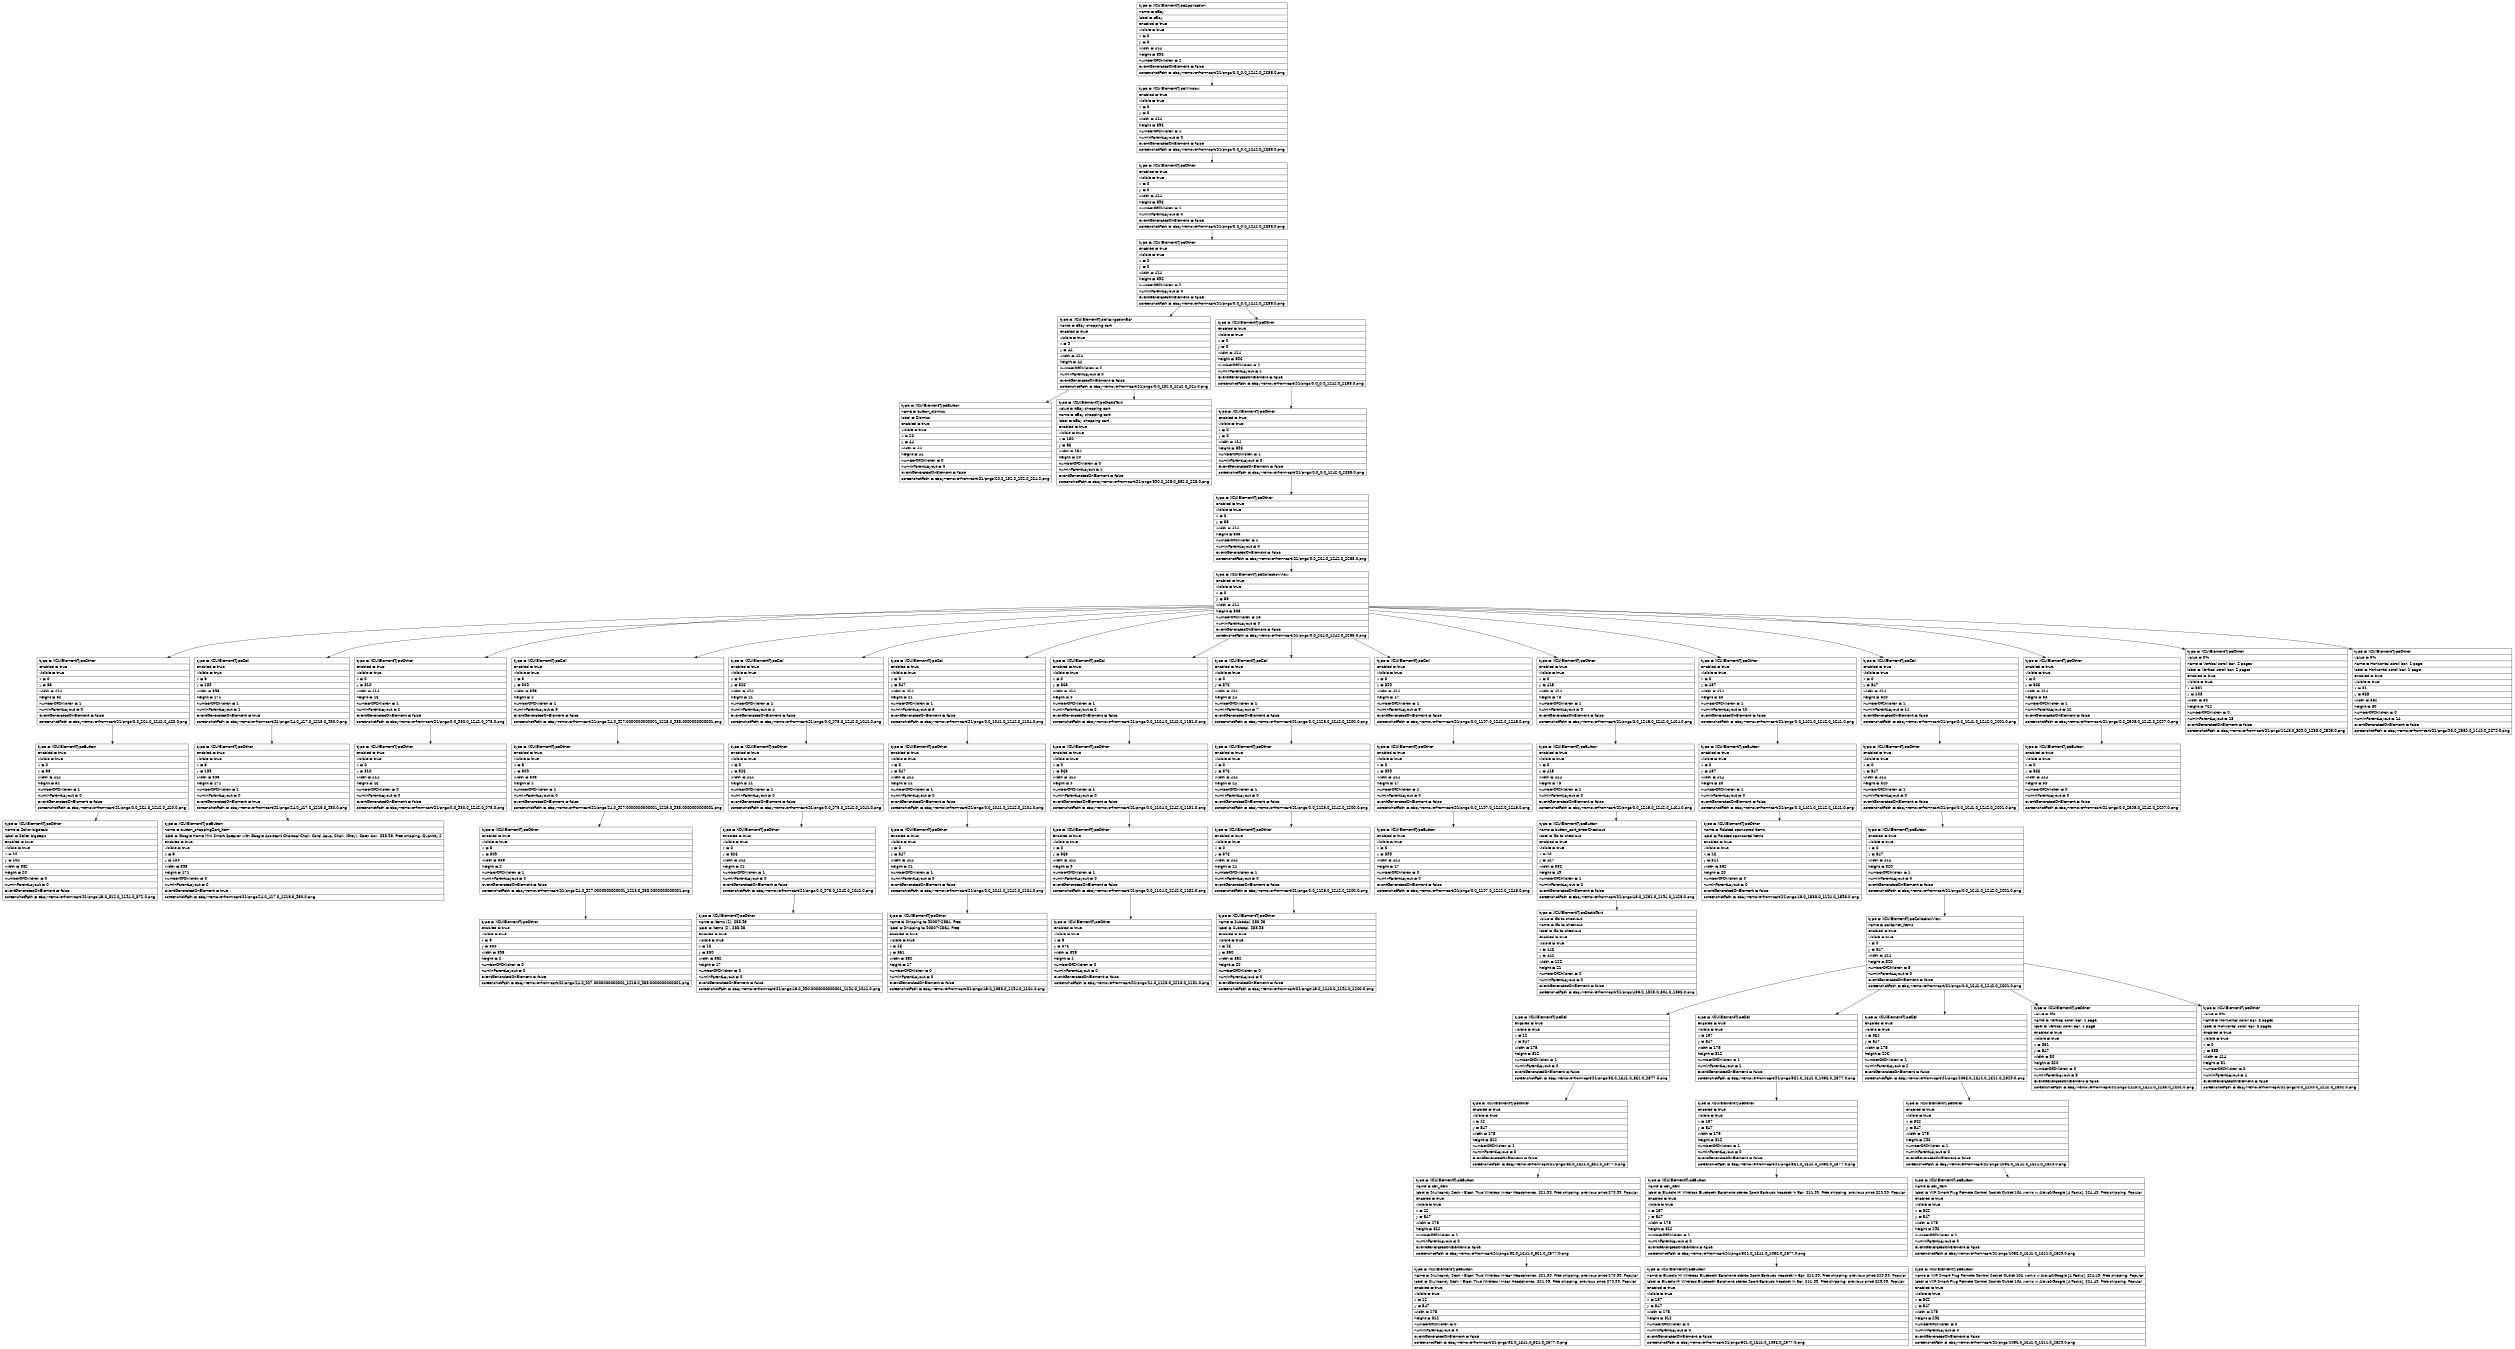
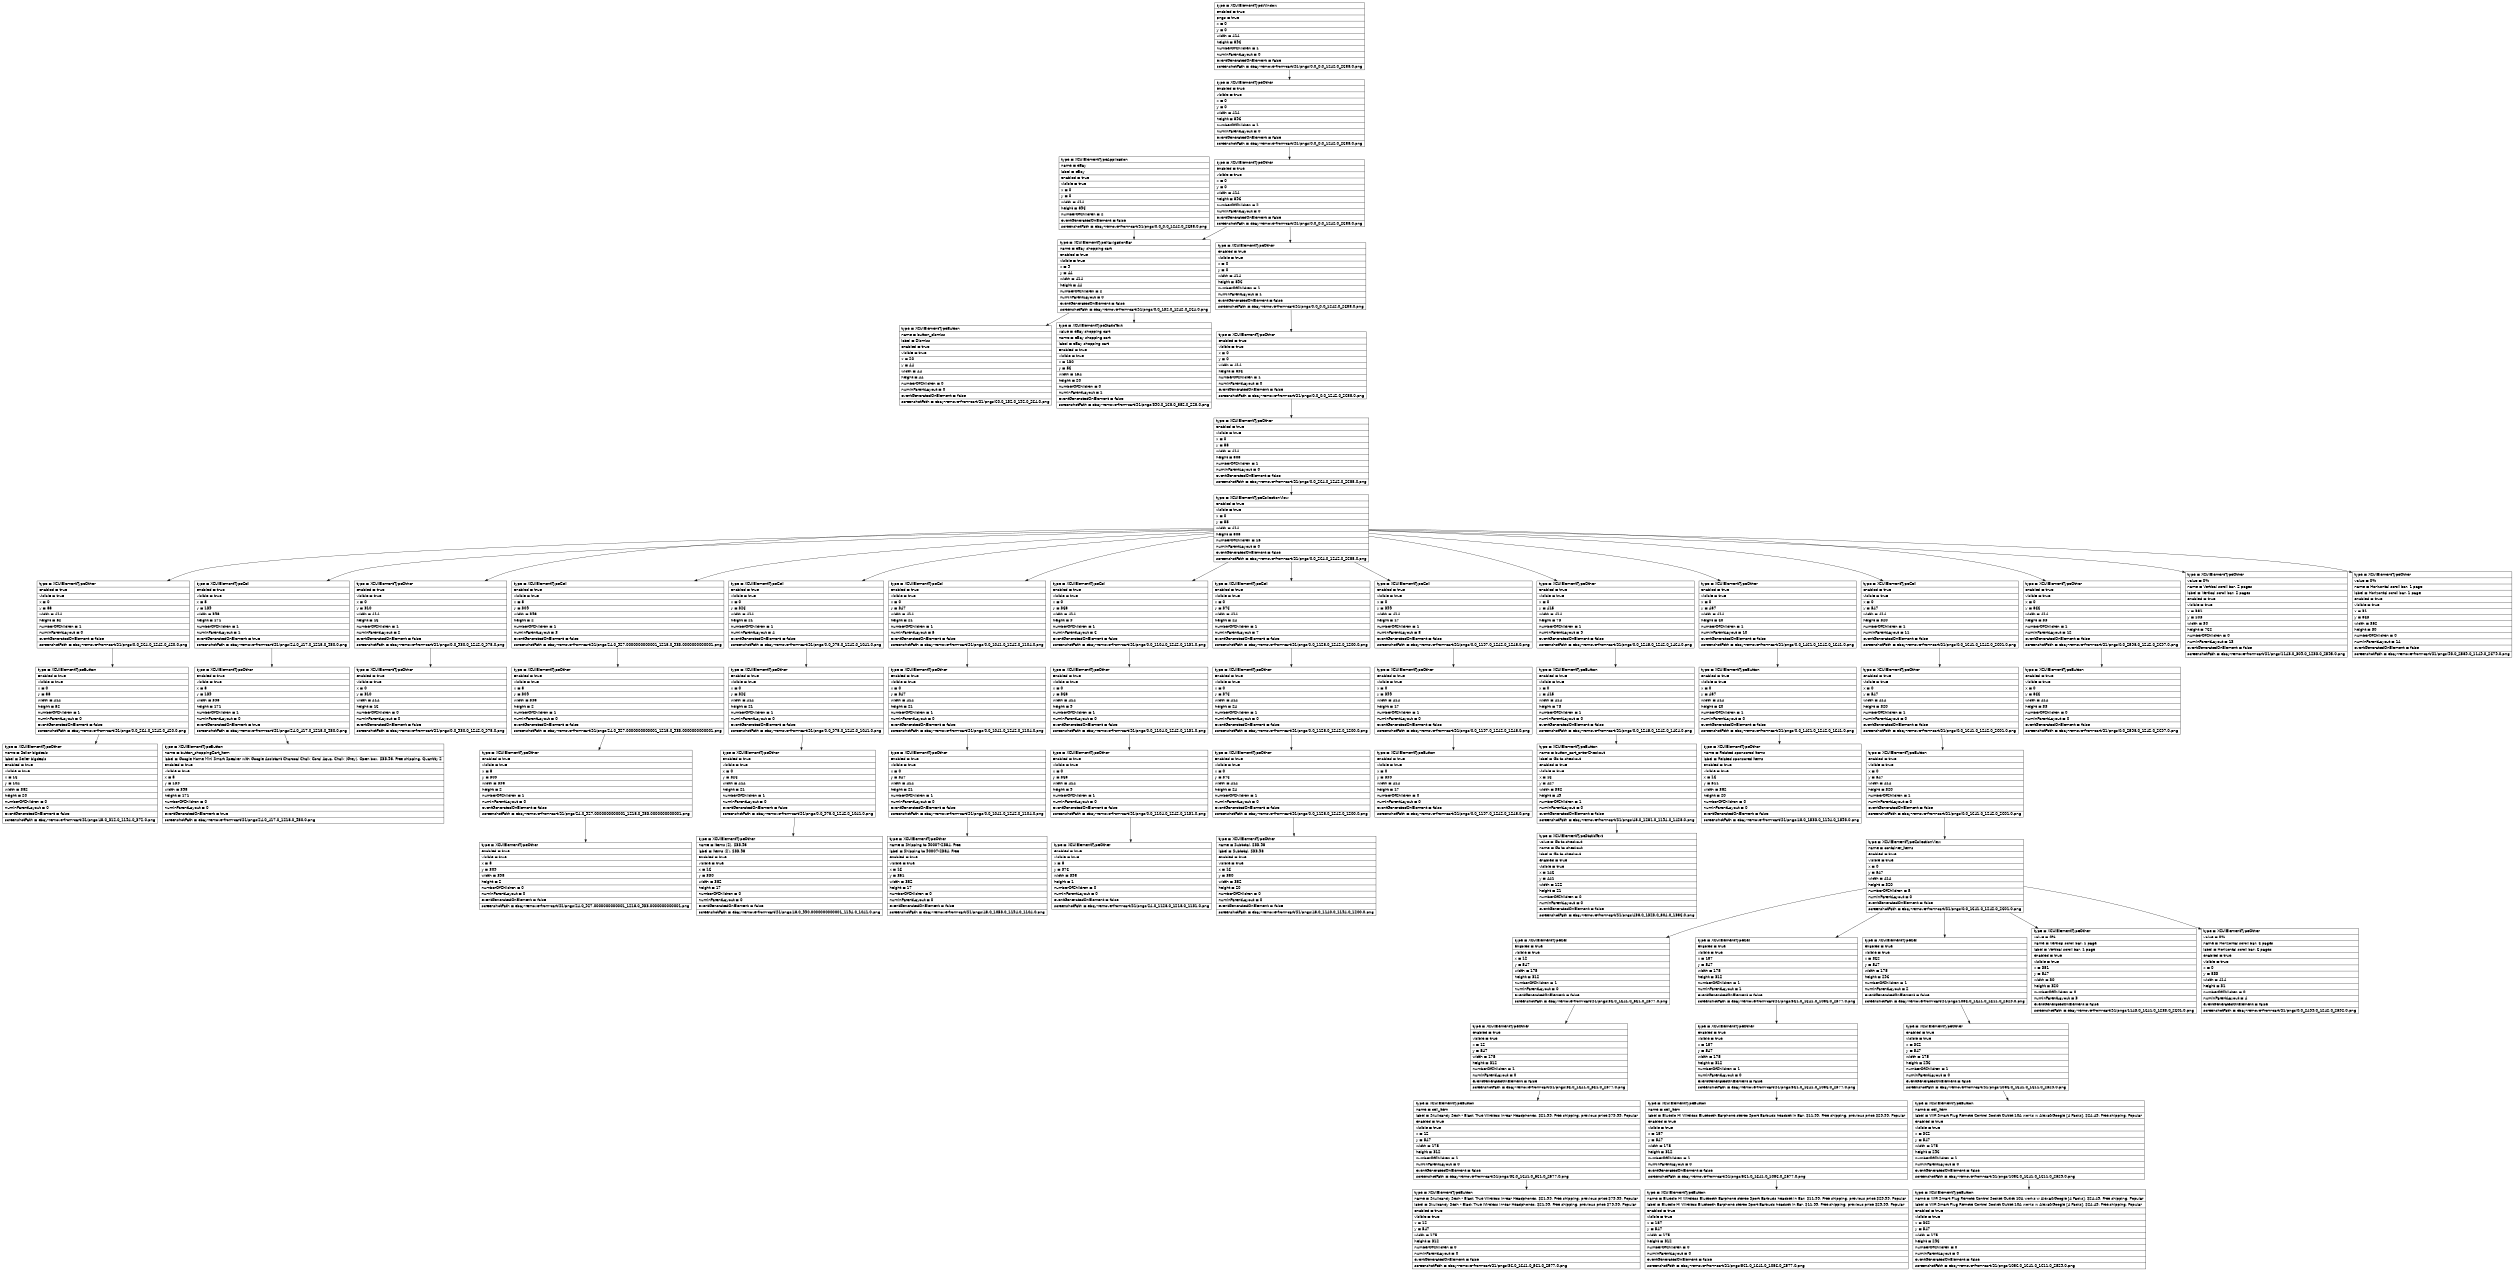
edge "type = XCUIElementTypeApplication" -> "type = XCUIElementTypeWindow": now "type = XCUIElementTypeApplication" -> "type = XCUIElementTypeNavigationBar"
node "type = XCUIElementTypeWindow": text "visible = true" -> "pngs = true"
